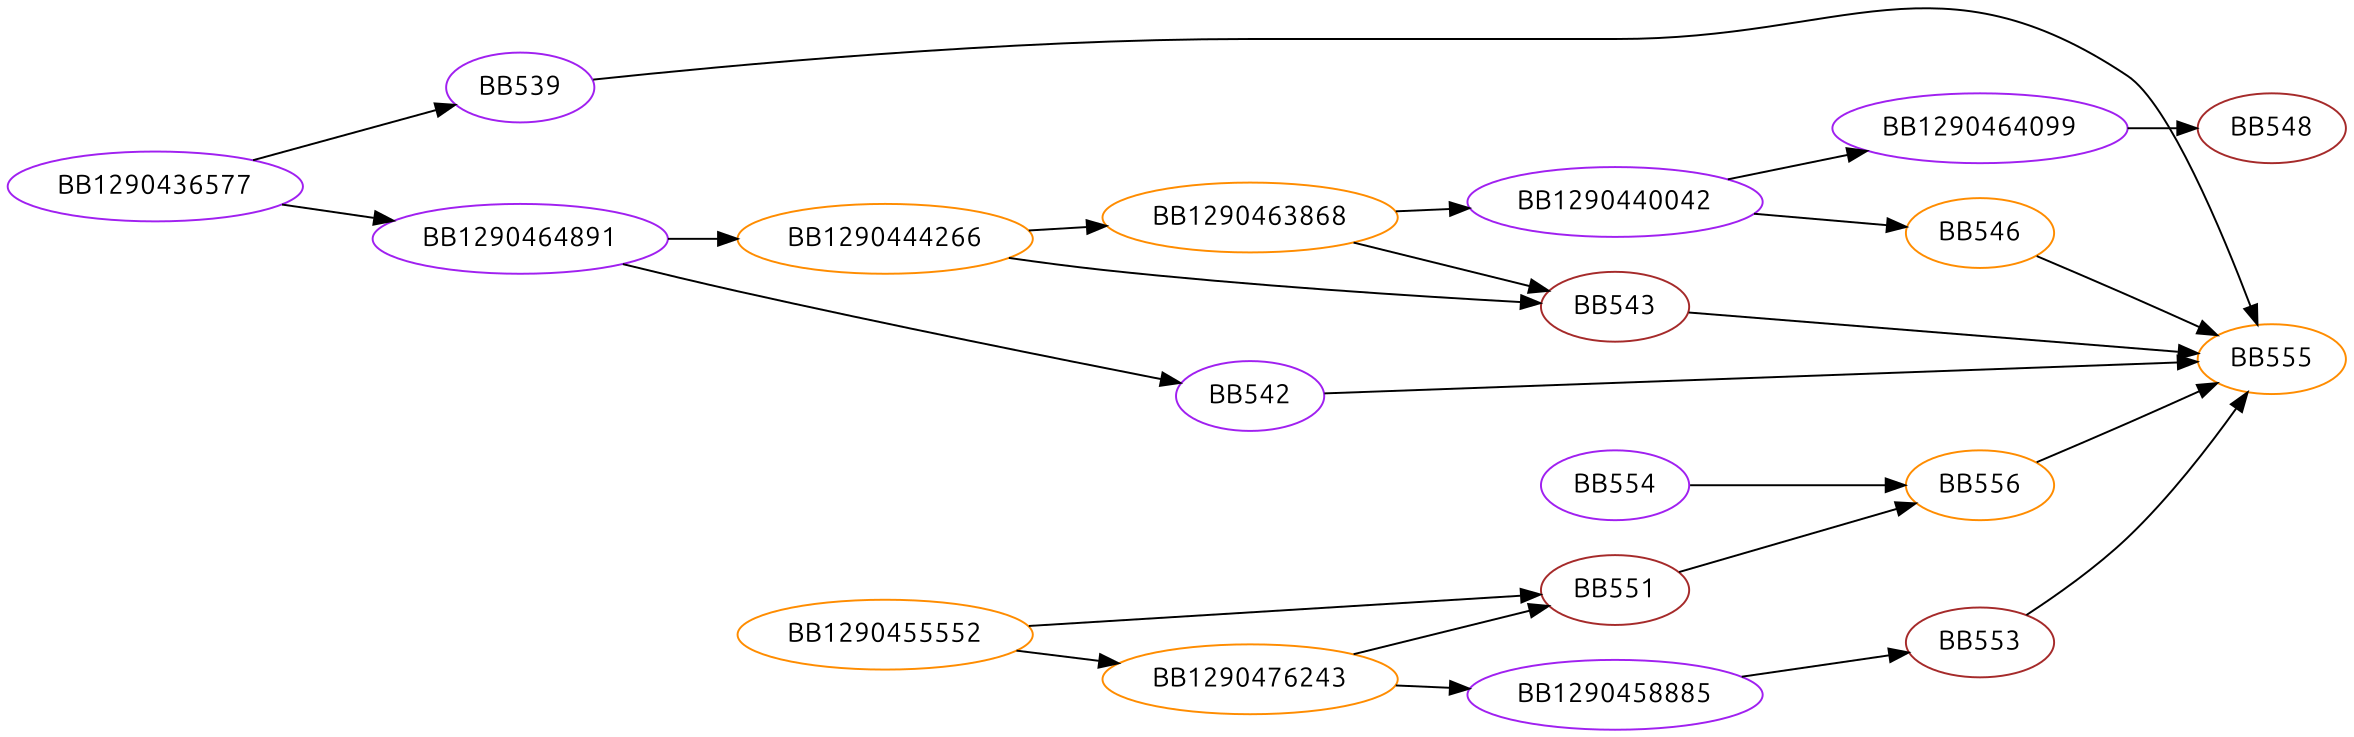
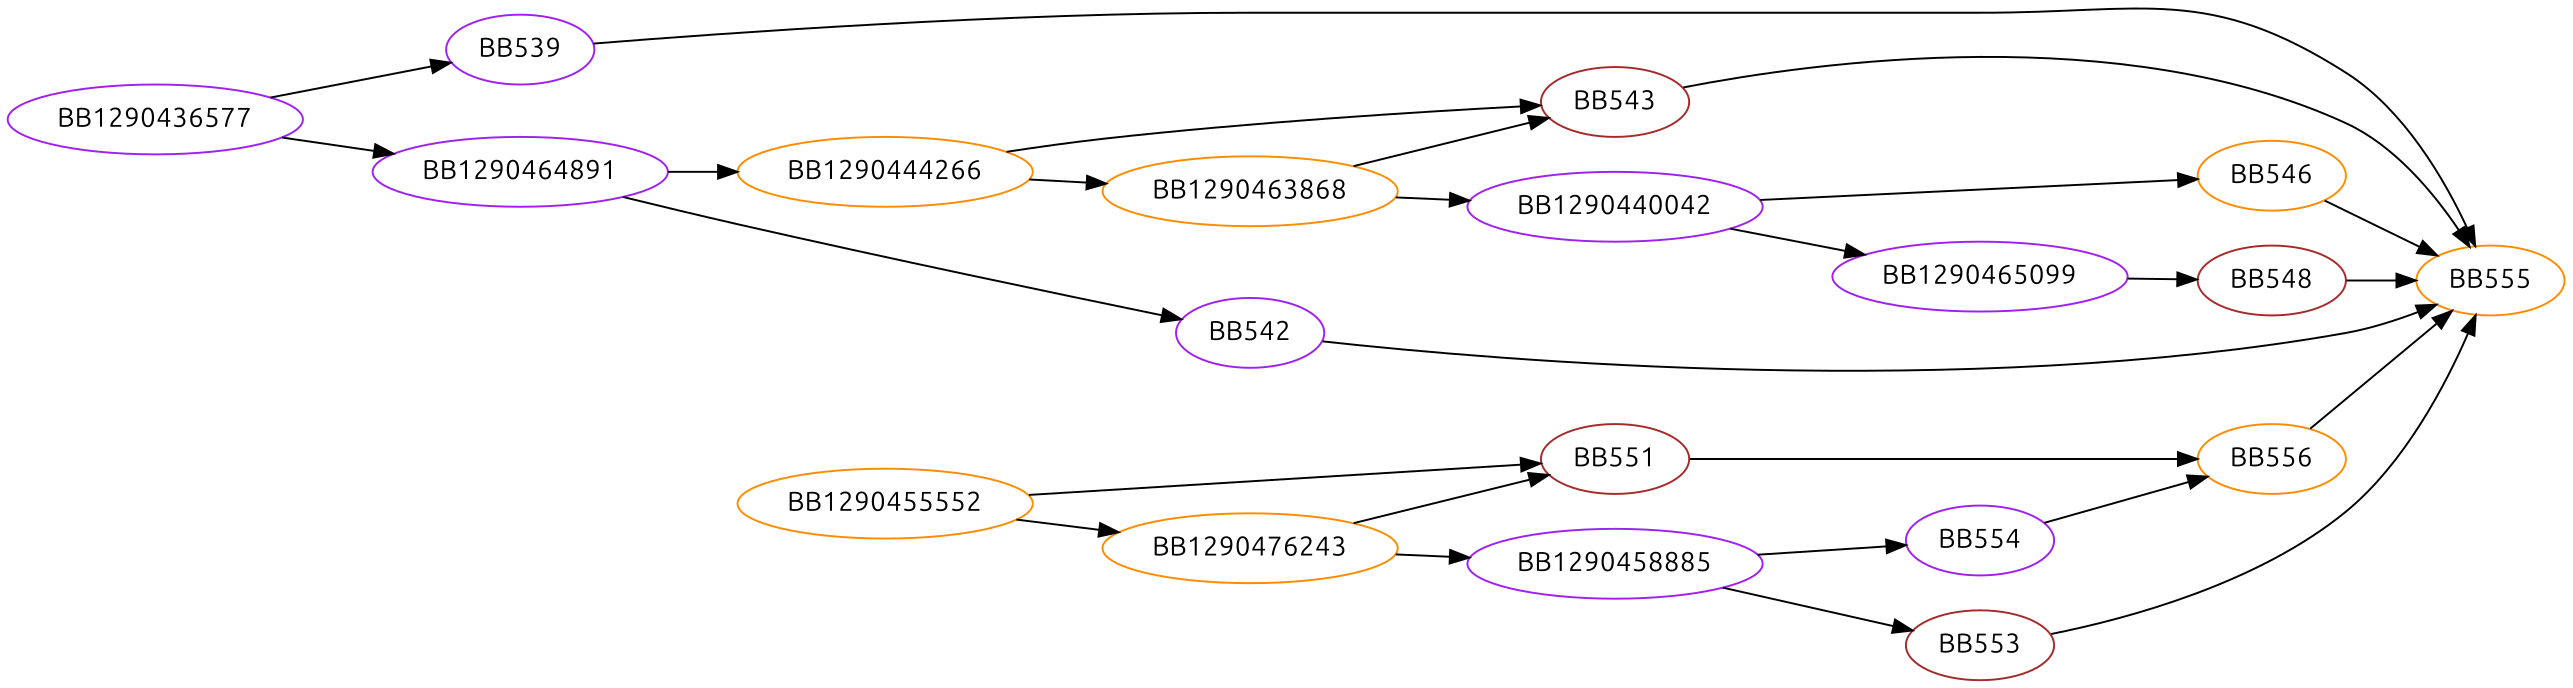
node "BB1290464099": label "BB1290464099" -> "BB1290465099"
edge "BB548" -> "BB555": added
edge "BB1290458885" -> "BB554": added
